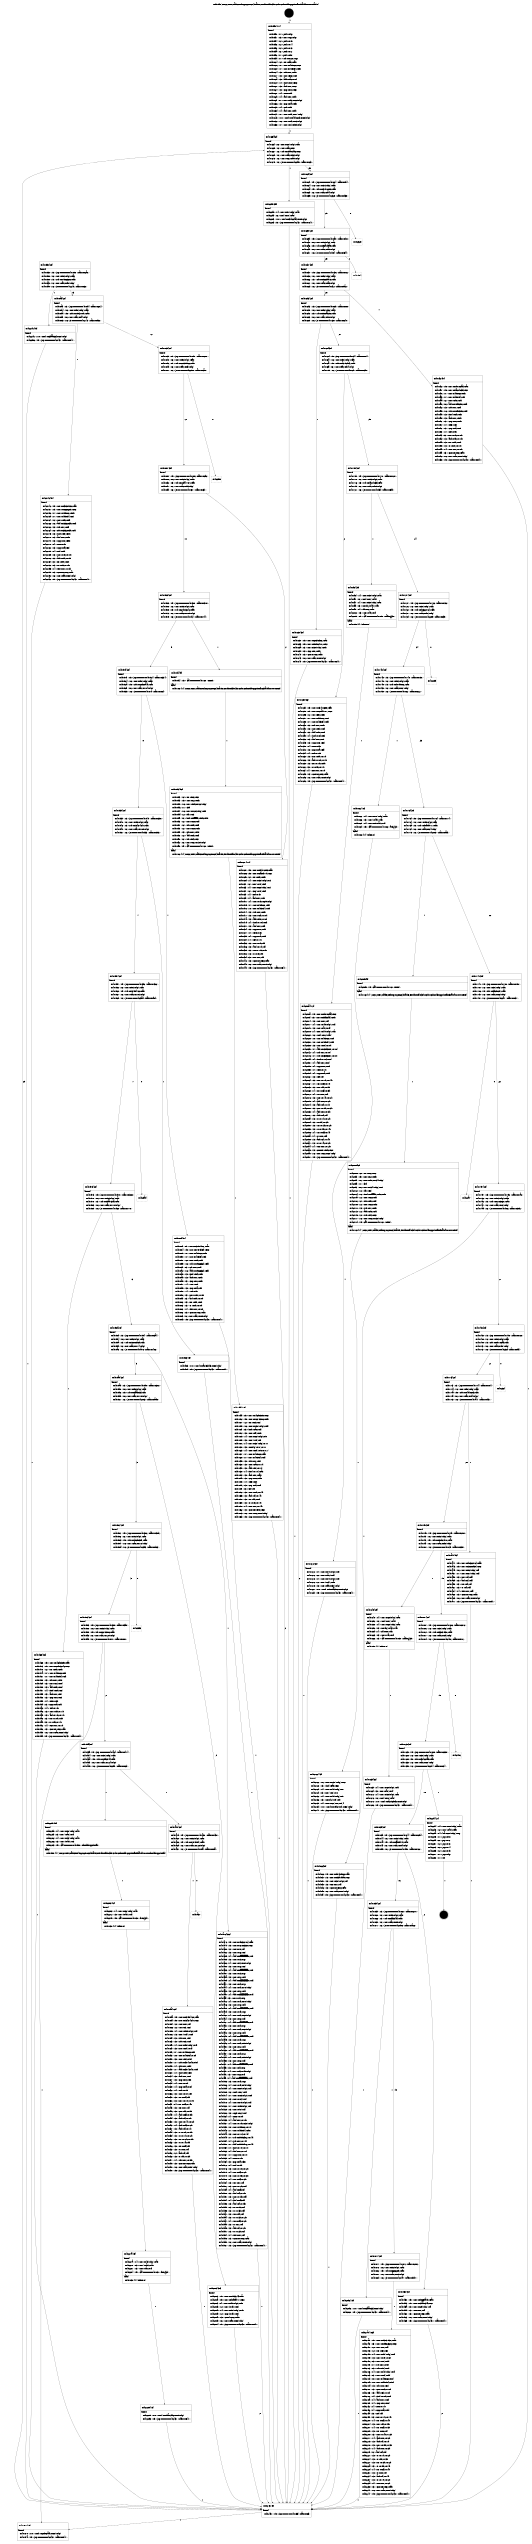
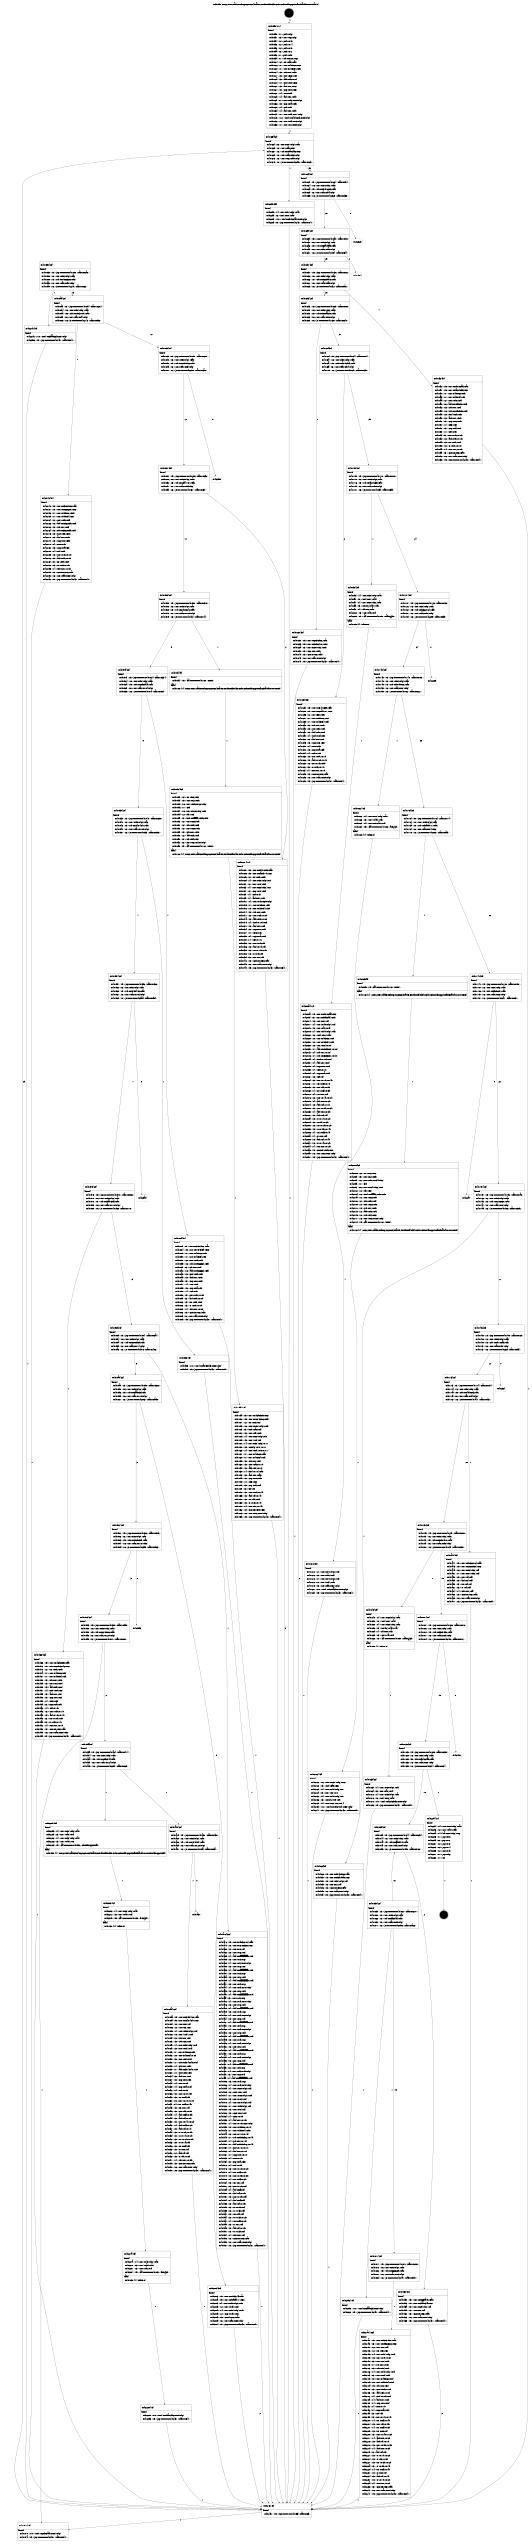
edge "0x40183f [28]" -> "0x40185b [28]": reversed
